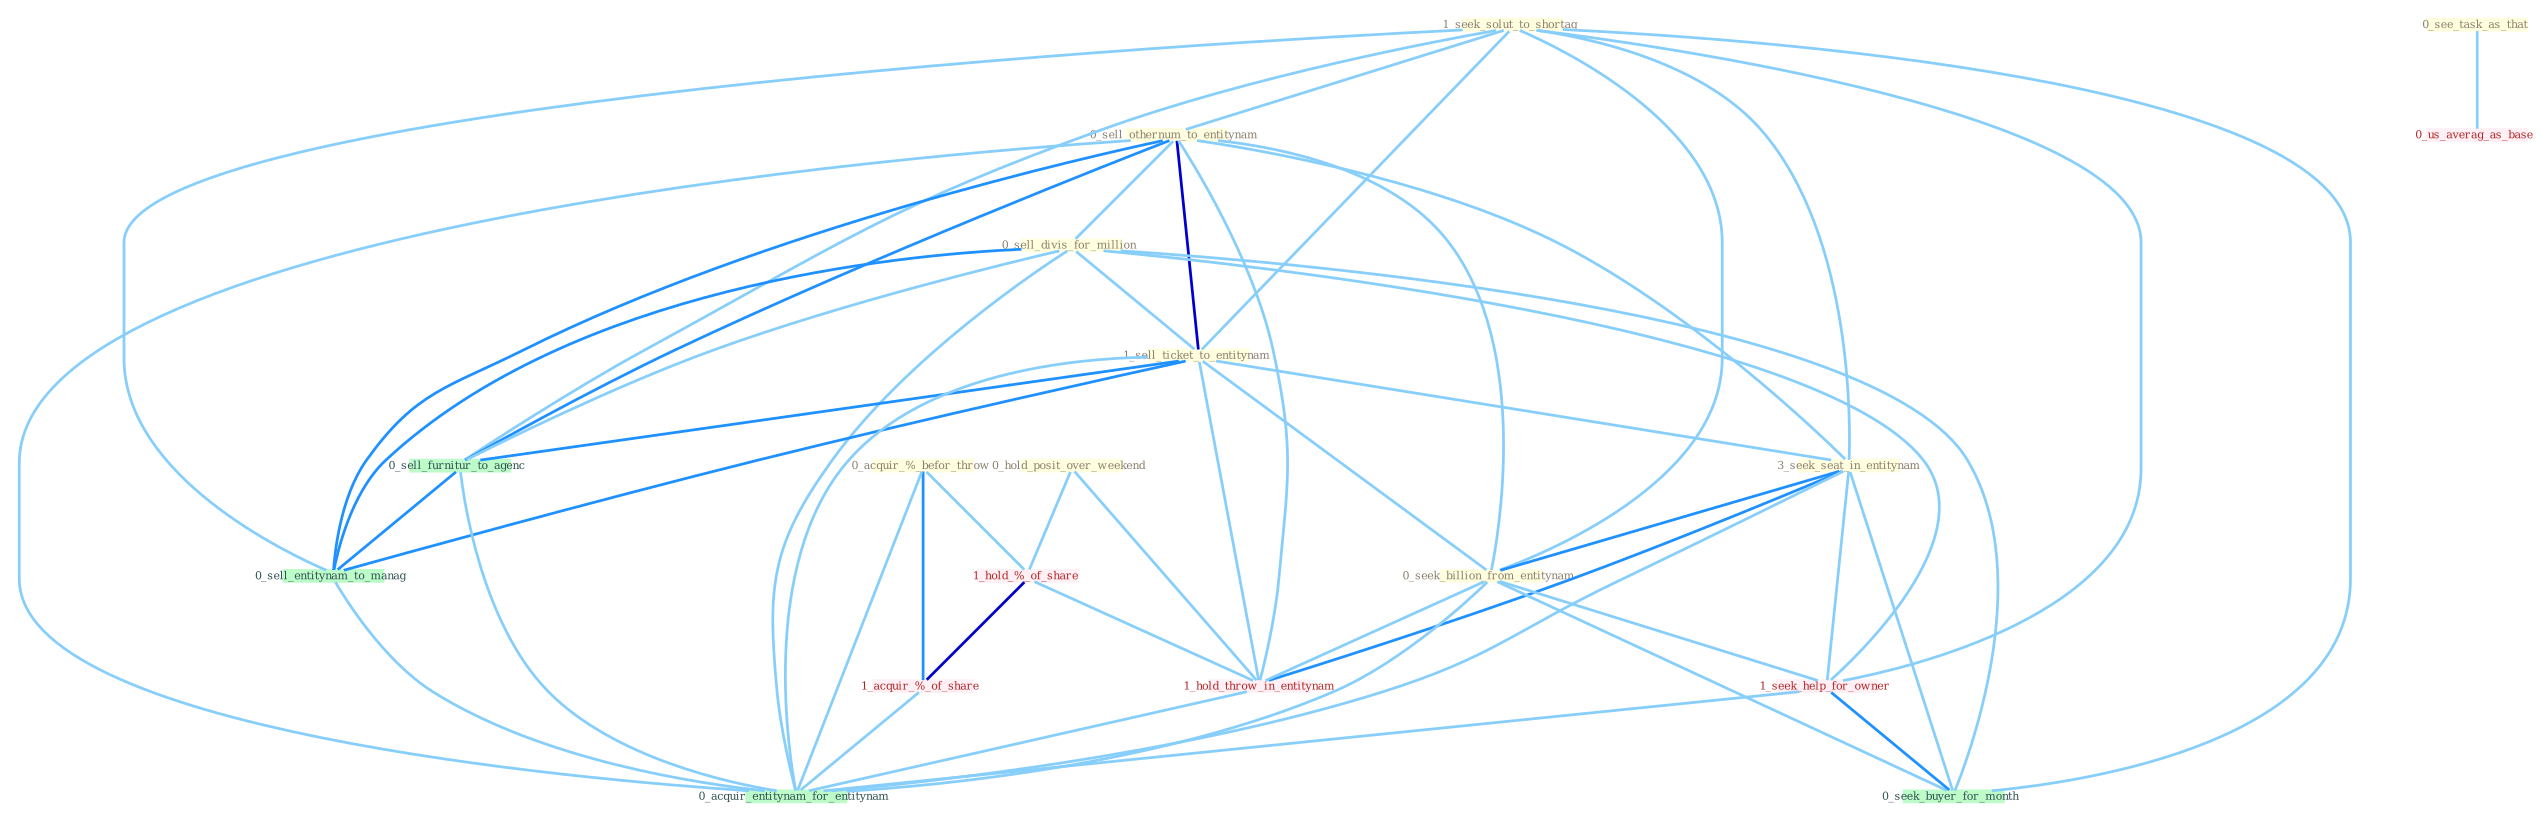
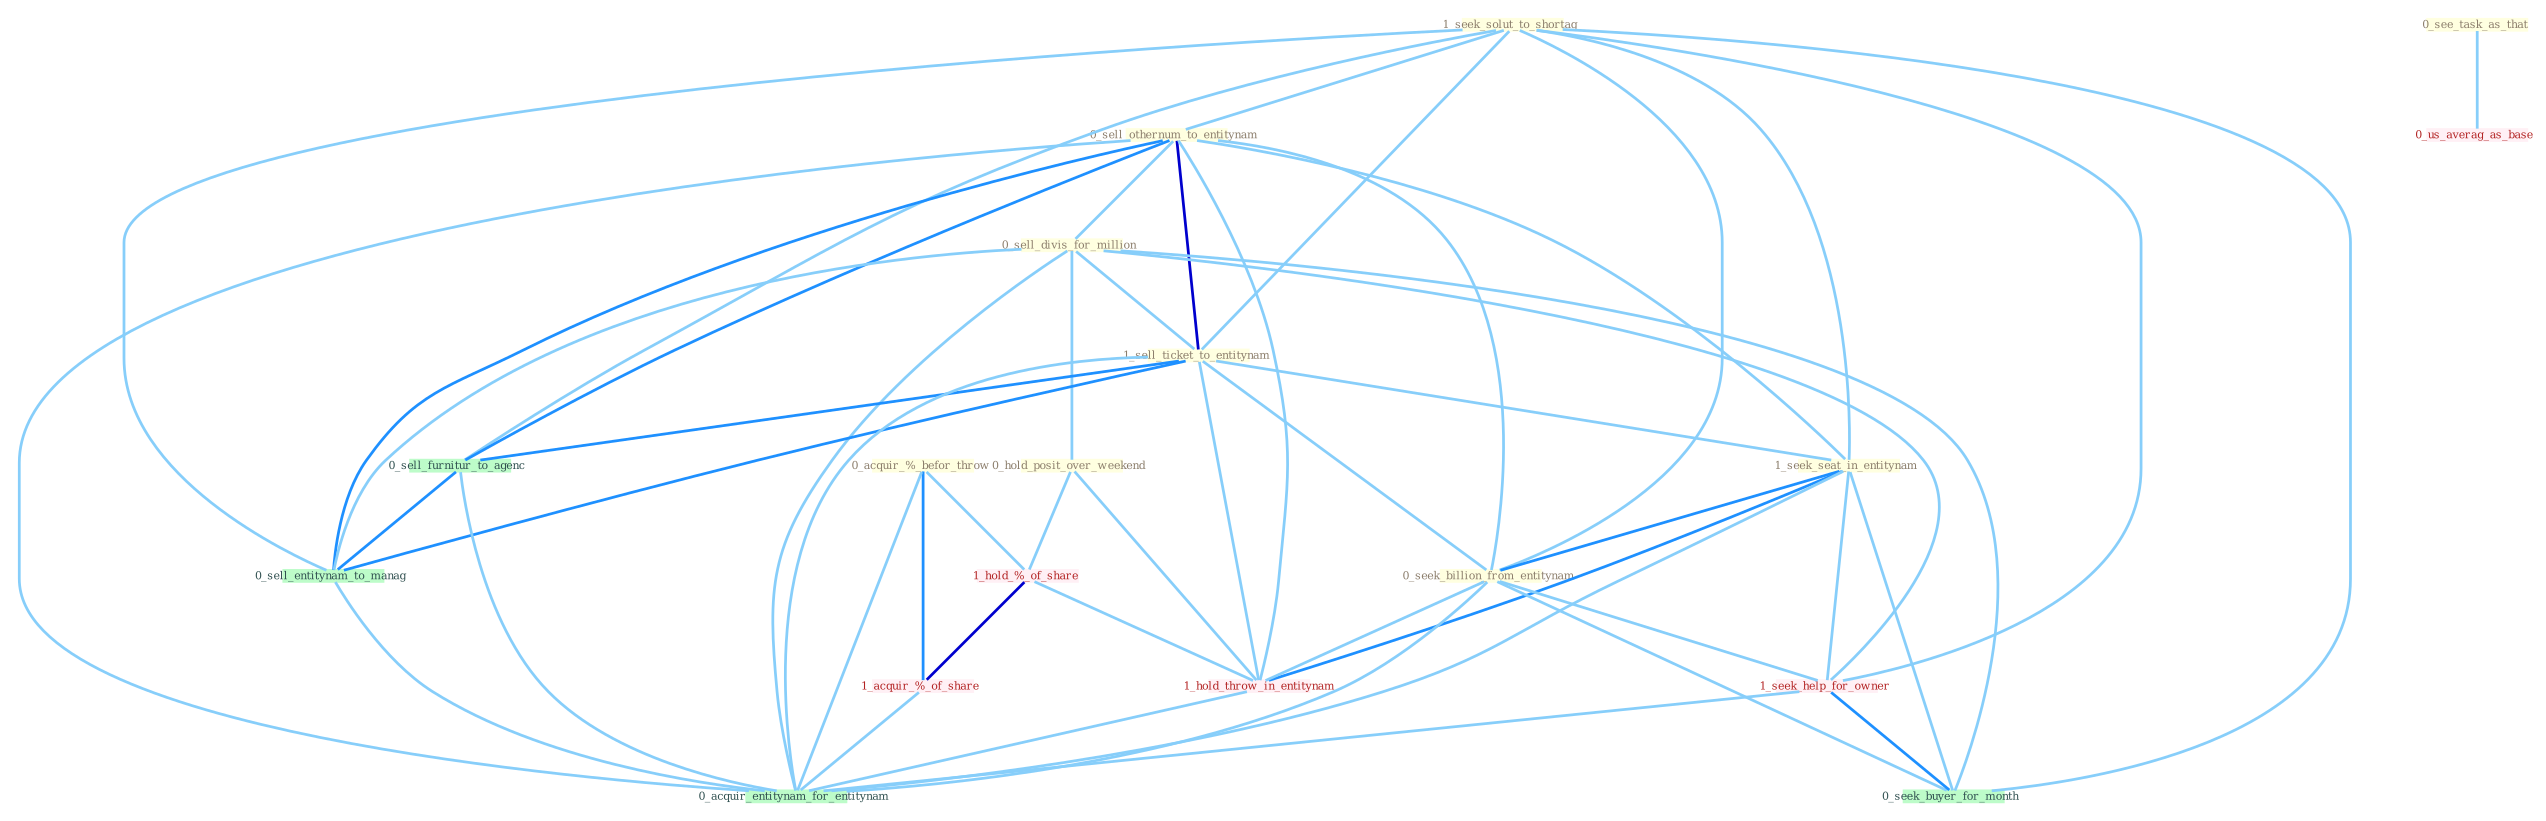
edge "0_sell_divis_for_million" -- "0_sell_entitynam_to_manag": color #1e90ff -> #87cefa
edge "0_sell_divis_for_million" -- "0_sell_furnitur_to_agenc": now "0_sell_divis_for_million" -- "0_hold_posit_over_weekend"
node "3_seek_seat_in_entitynam": label "3_seek_seat_in_entitynam" -> "1_seek_seat_in_entitynam"
